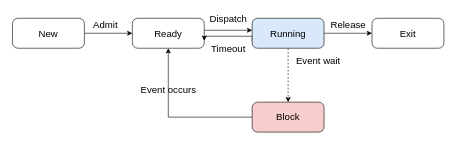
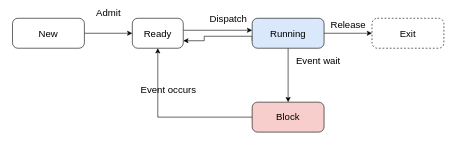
node "Admit": moved (105, 24) -> (108, 12)
node "Ready": size 72x30 -> 51x30
node "Exit": style solid -> dashed
node "Timeout": removed
edge "Running" -> "Block": style dashed -> solid
